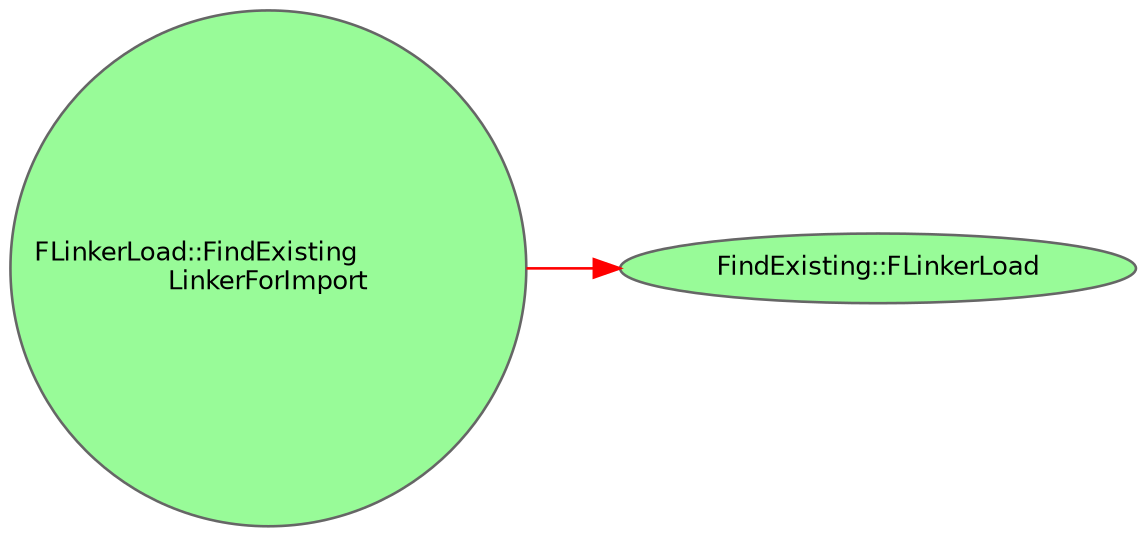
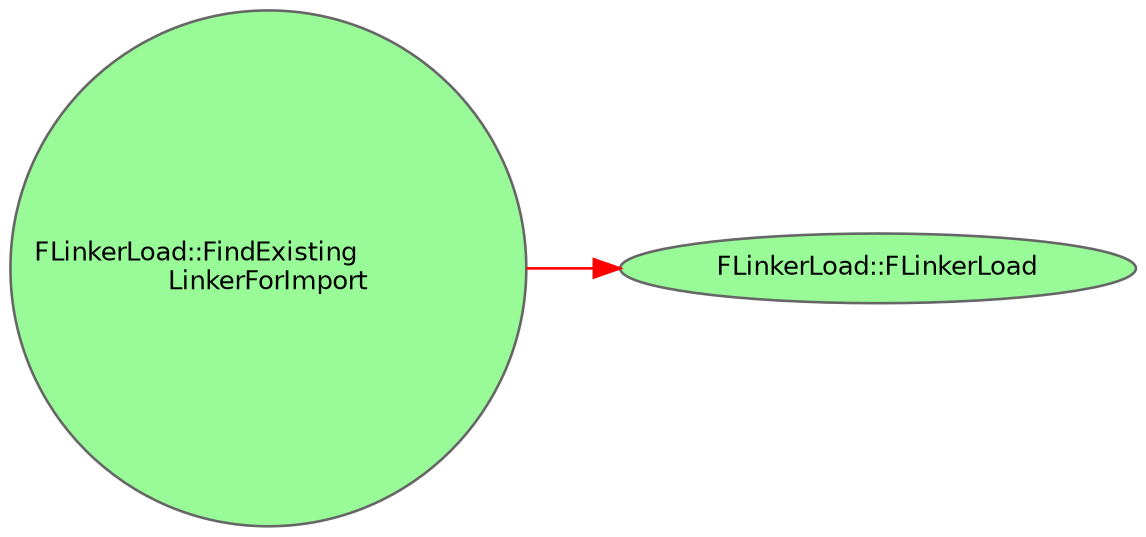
node "FindExisting::FLinkerLoad": label "FindExisting::FLinkerLoad" -> "FLinkerLoad::FLinkerLoad"
